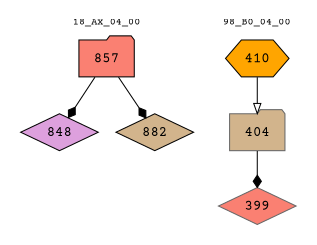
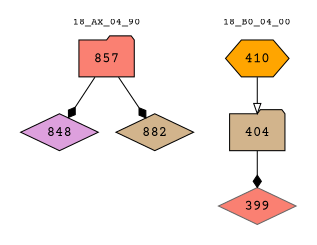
cluster "18_Ax_04_00": label "18_Ax_04_00" -> "18_Ax_04_90"
cluster "98_B0_04_00": label "98_B0_04_00" -> "18_B0_04_00"
node "404": color gray40 -> black
